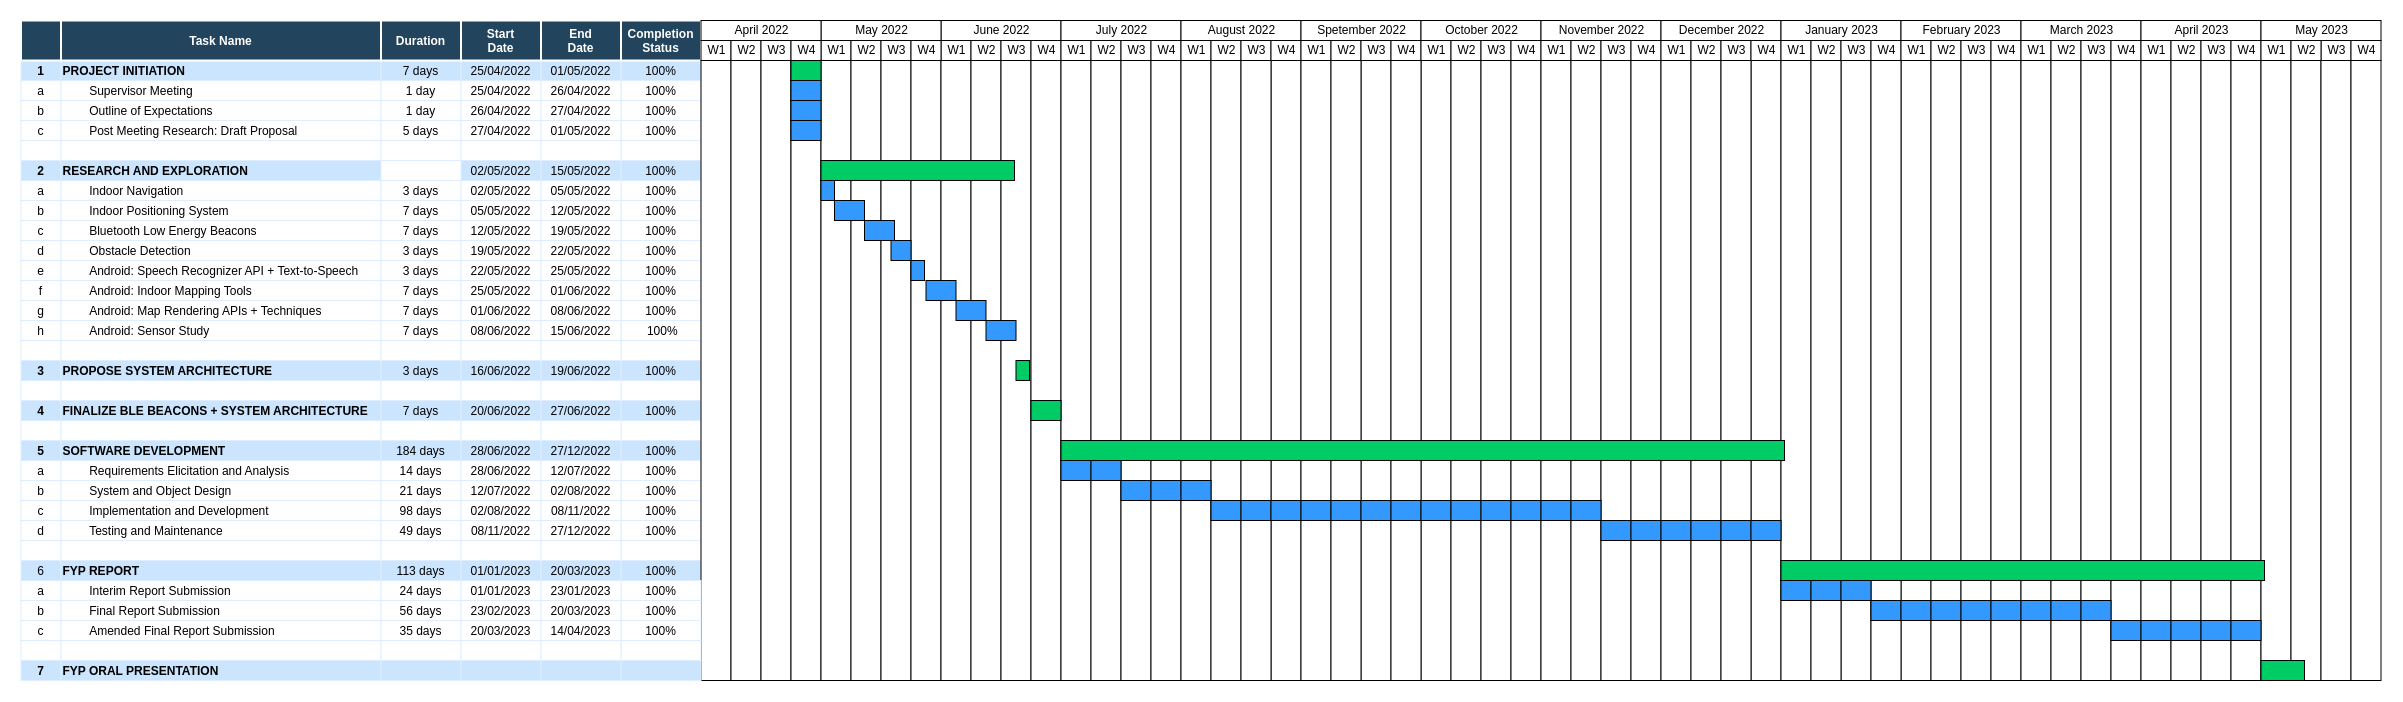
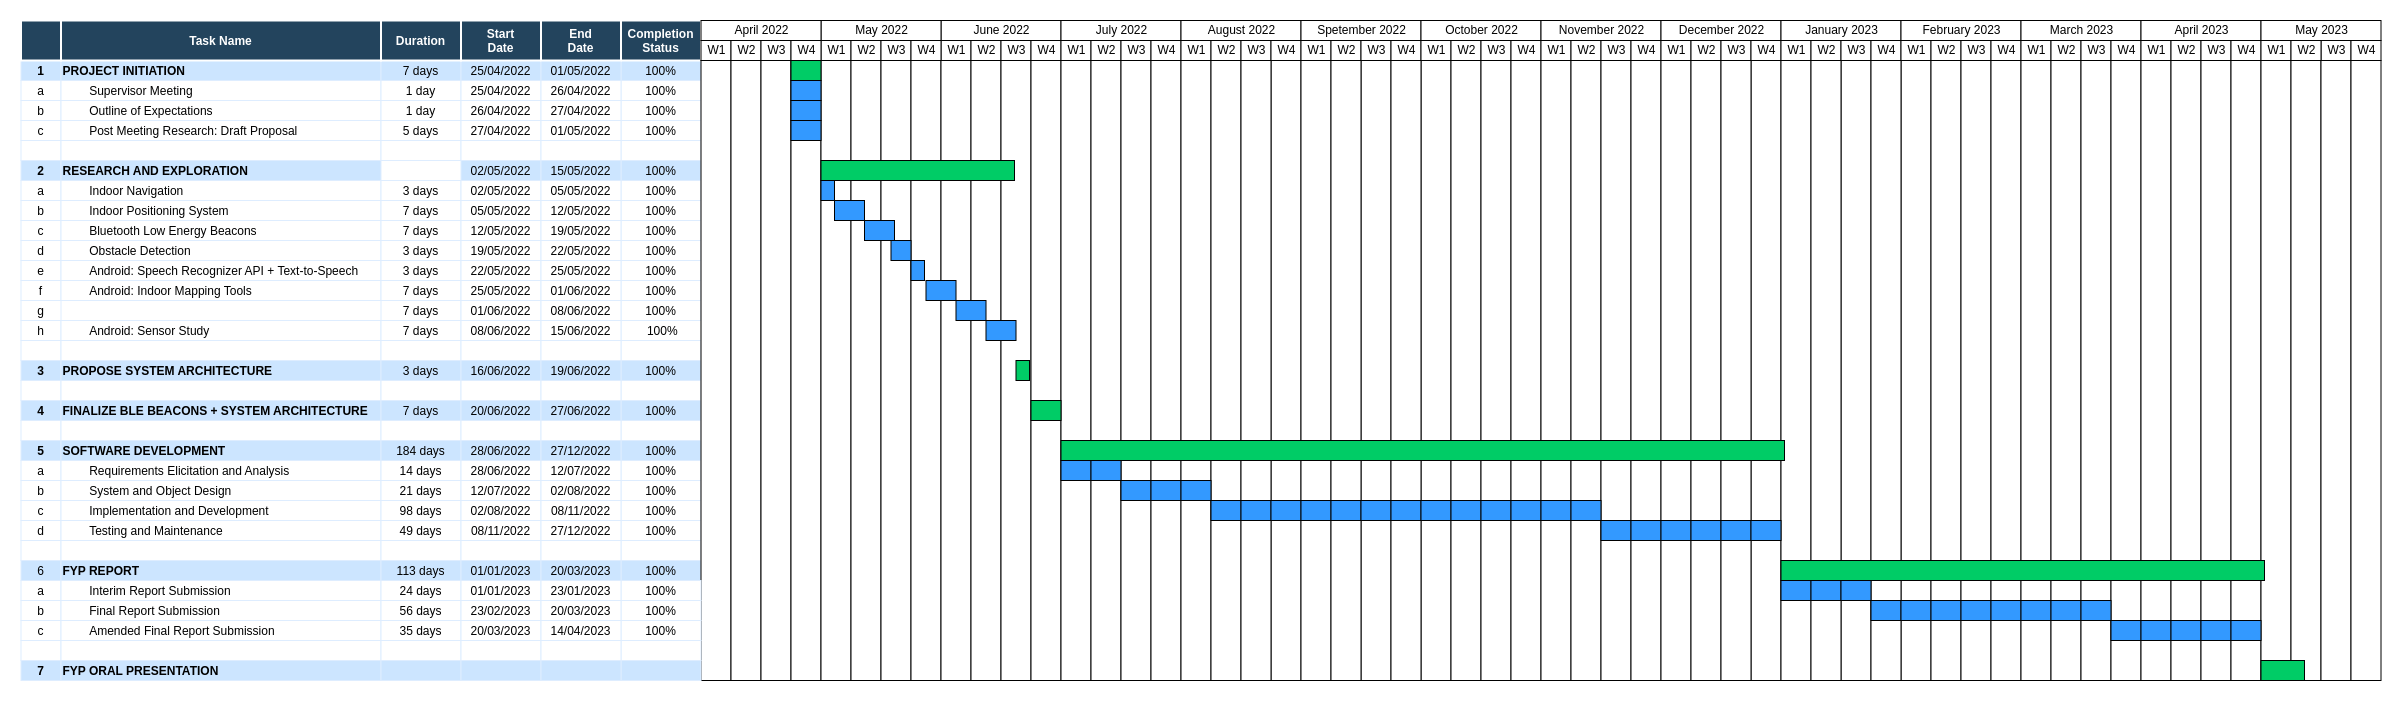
node "Android: Map Rendering APIs + Techniques": removed
